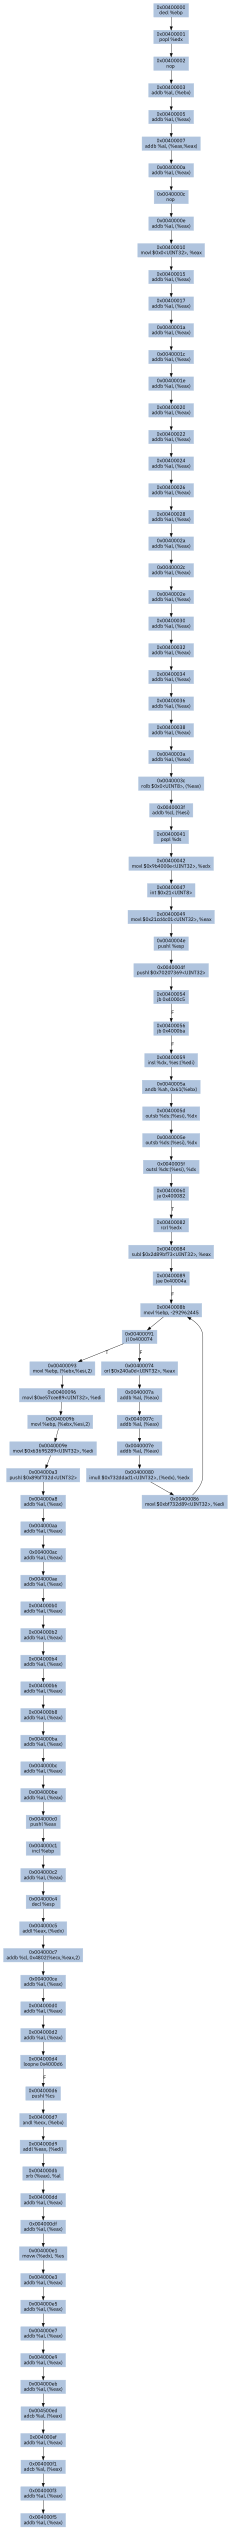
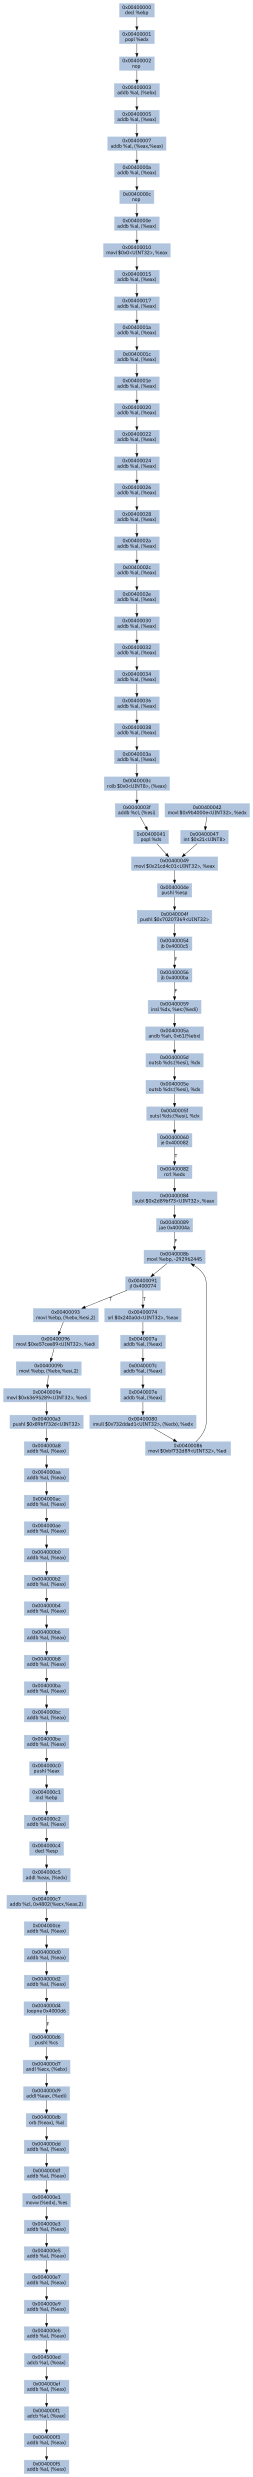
edge "0x00400041 popl %ds" -> "0x00400042 movl $0x9b4000e<UINT32>, %edx": now "0x00400041 popl %ds" -> "0x00400049 movl $0x21cd4c01<UINT32>, %eax"
edge "0x00400091 jl 0x400074" -> "0x00400074 orl $0x240a0d<UINT32>, %eax": label "F" -> "T"
